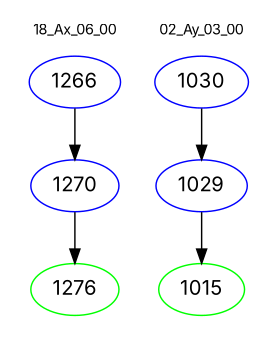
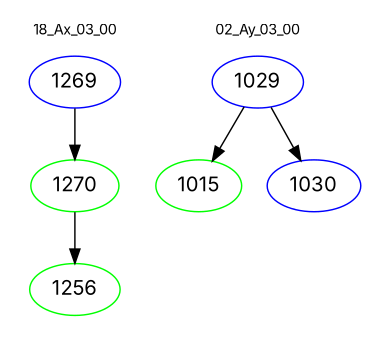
cluster "18_Ax_06_00": label "18_Ax_06_00" -> "18_Ax_03_00"
node "1266": label "1266" -> "1269"
edge "1030" -> "1029": reversed
node "1270": color blue -> green
node "1276": label "1276" -> "1256"
